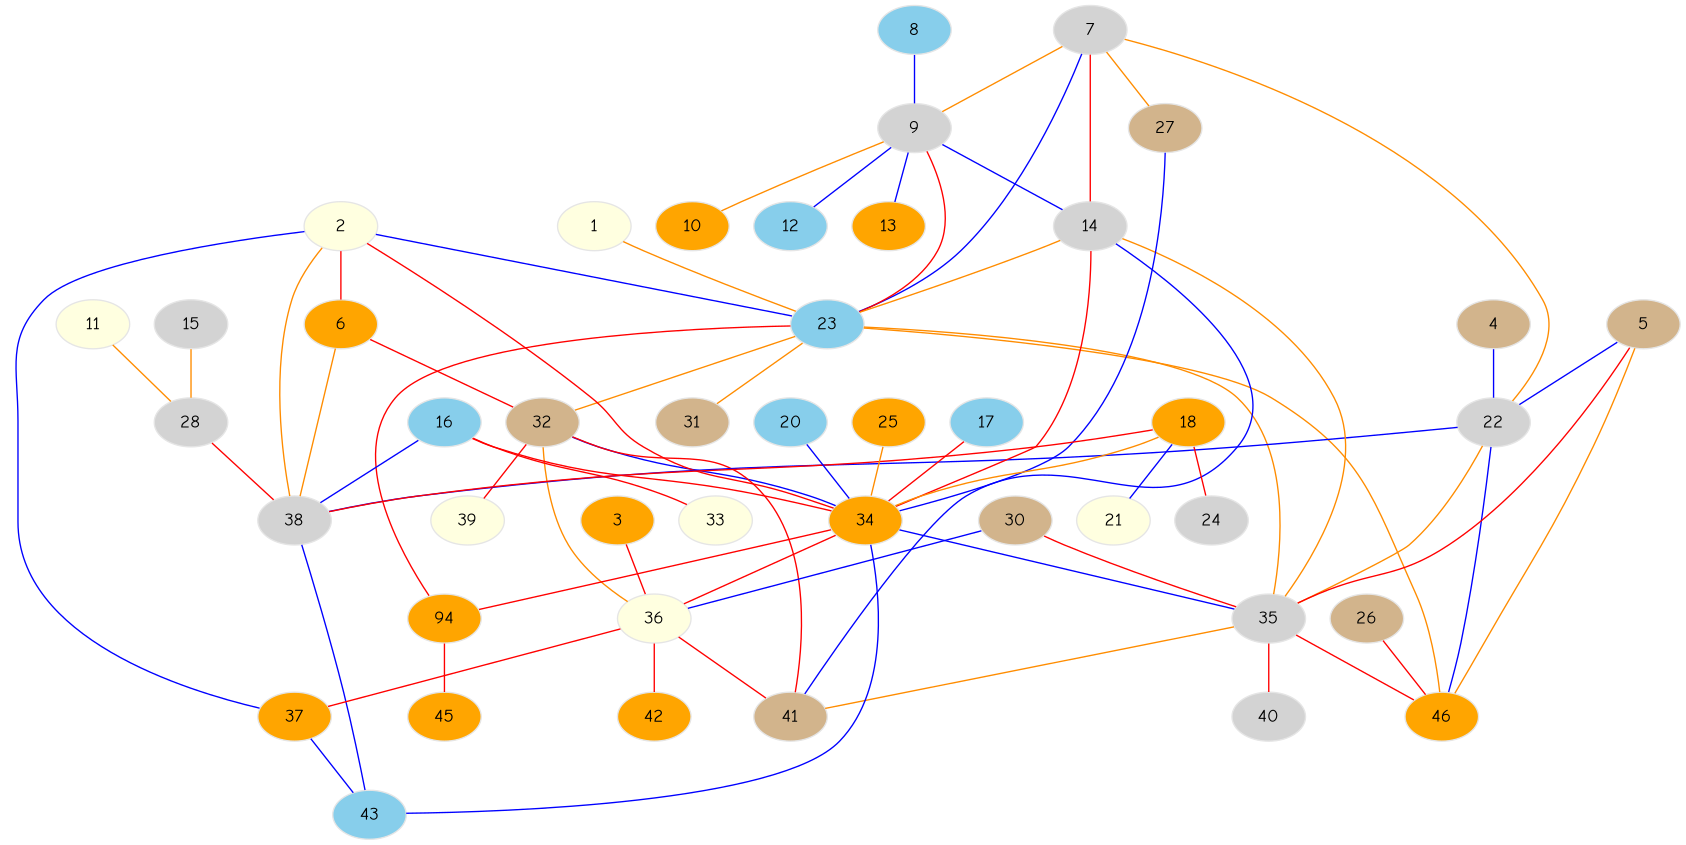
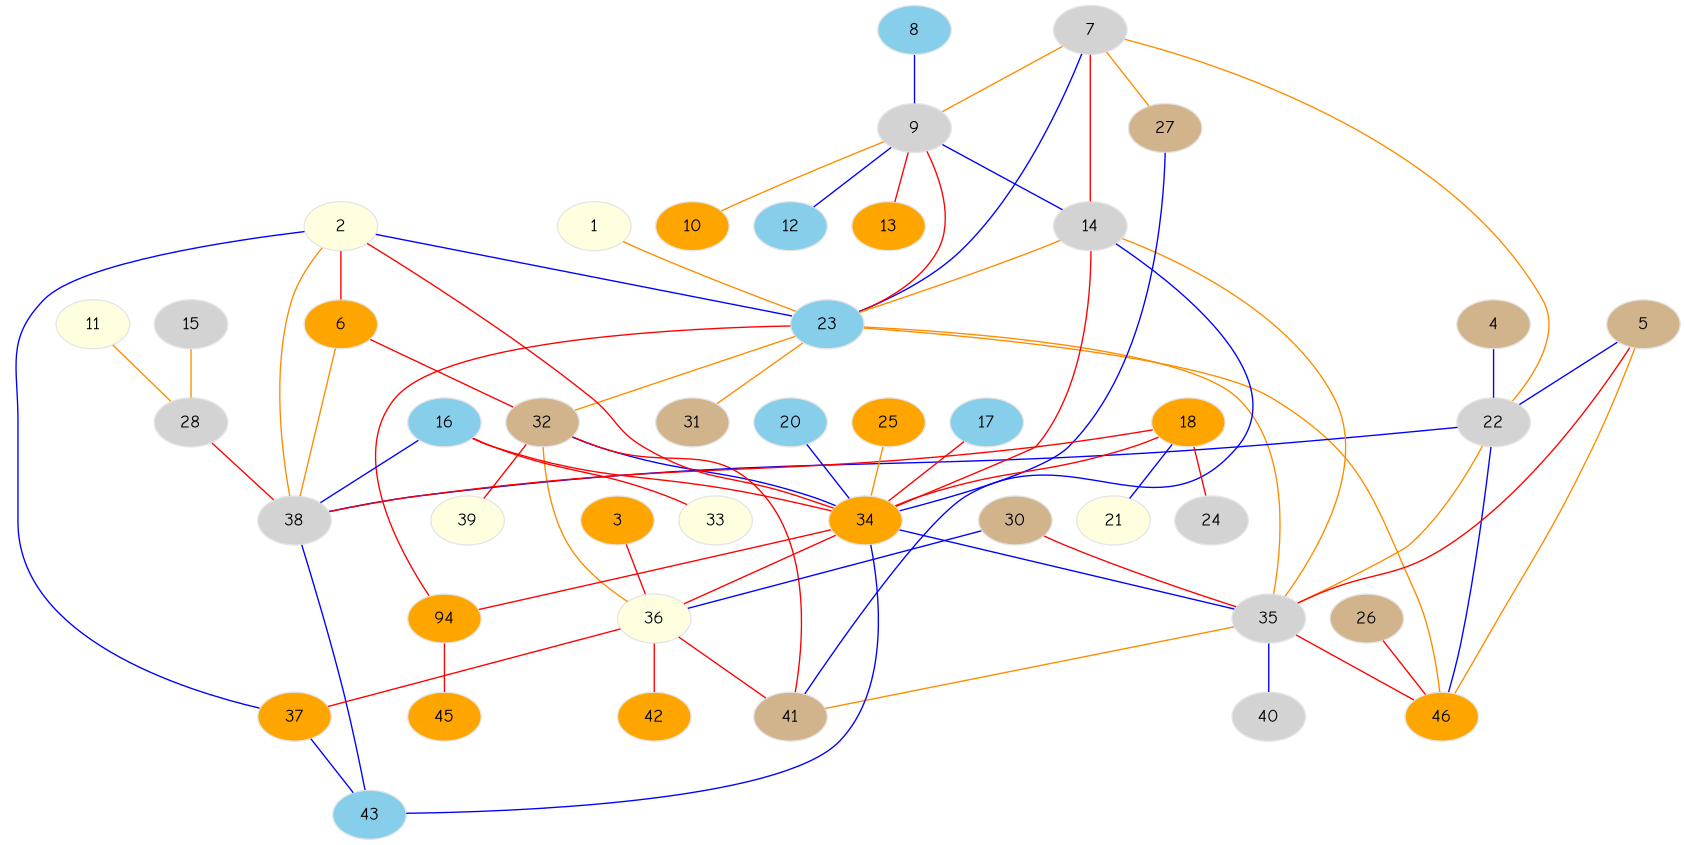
edge "9" -- "13": color blue -> red
edge "18" -- "34": color darkorange -> red
edge "35" -- "40": color red -> blue
